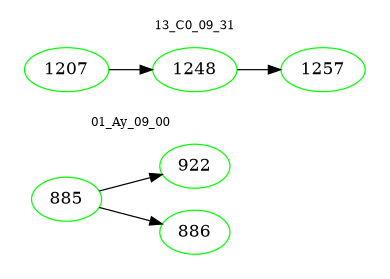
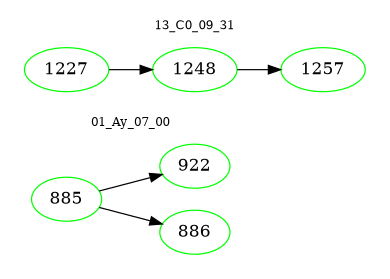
node "1207": label "1207" -> "1227"
cluster "01_Ay_09_00": label "01_Ay_09_00" -> "01_Ay_07_00"
